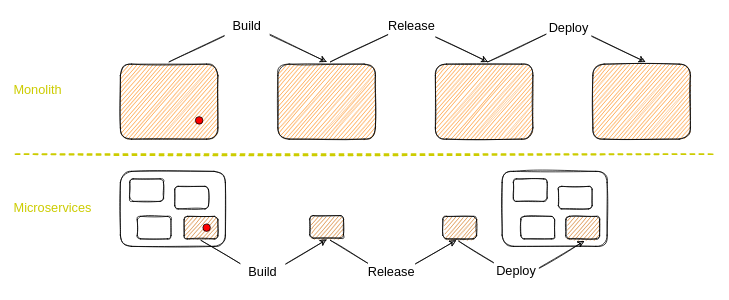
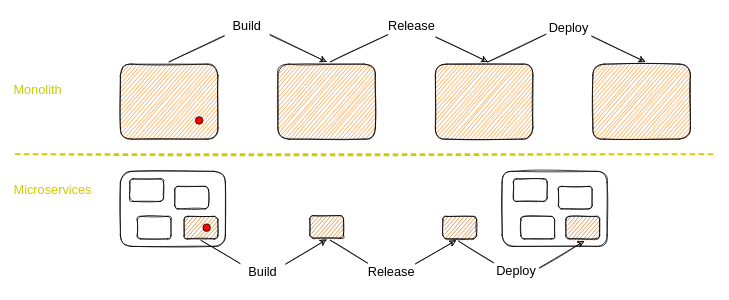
node "Microservices": moved (53, 209) -> (53, 190)
